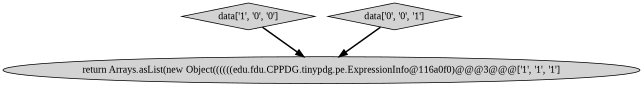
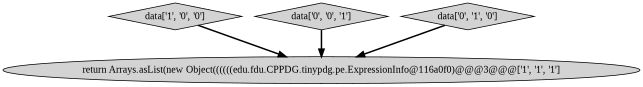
node "data['0', '1', '0']": added
